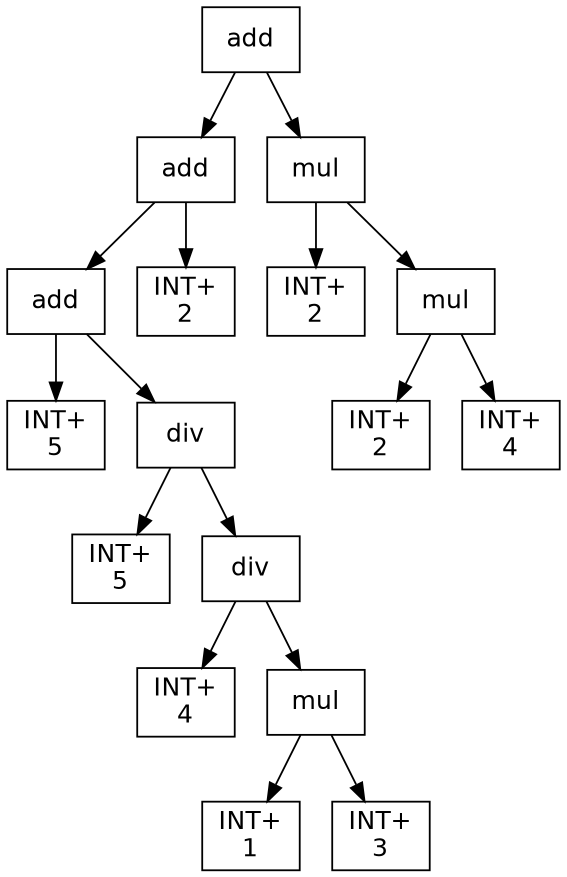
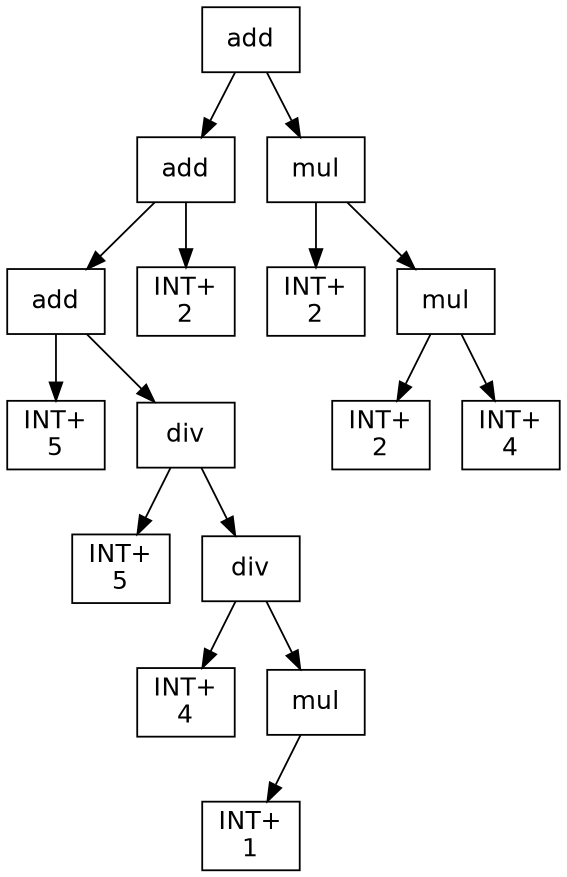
node "INT+ 3": removed
